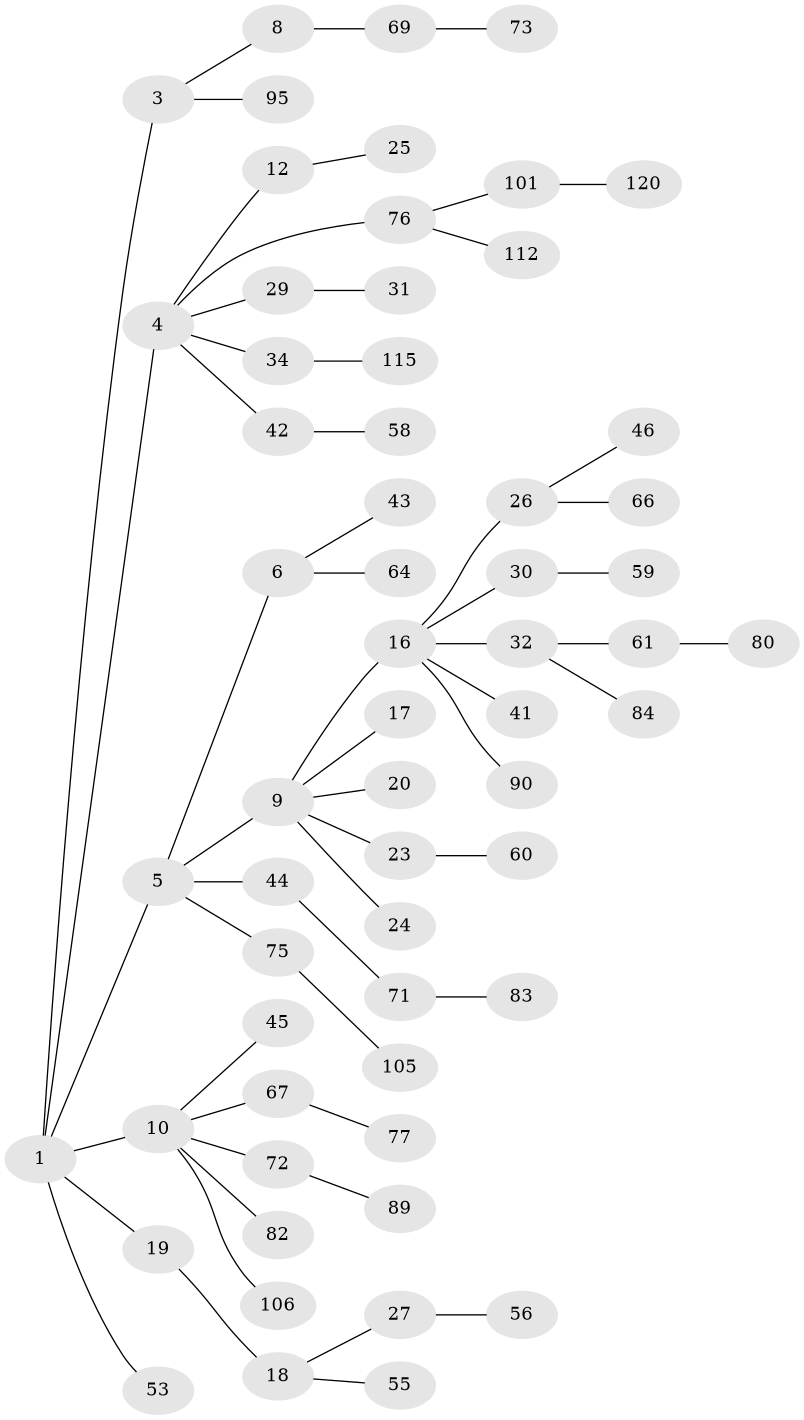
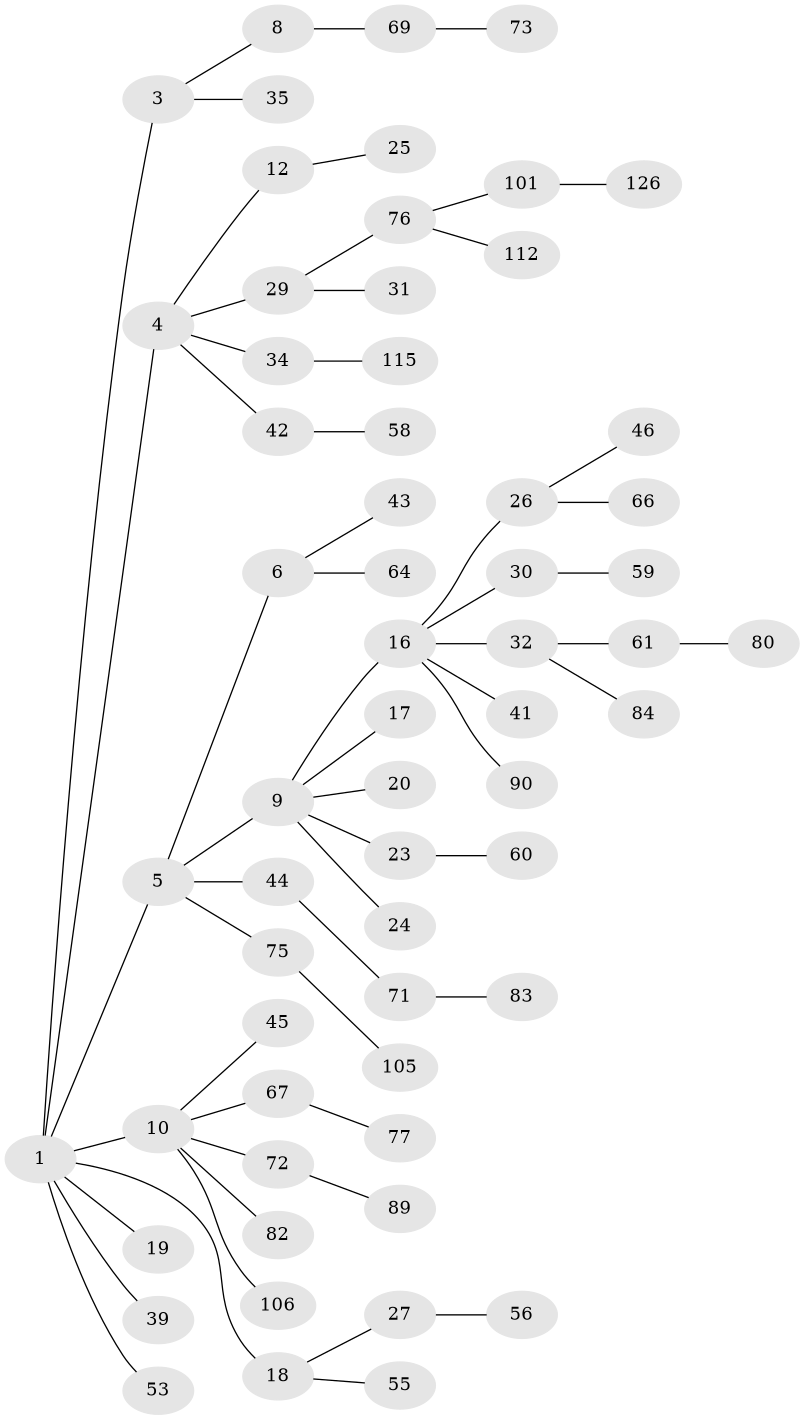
node "95": label "95" -> "35"
node "120": label "120" -> "126"
edge "76" -- "4": now "76" -- "29"
edge "19" -- "18": now "1" -- "18"
node "39": added
